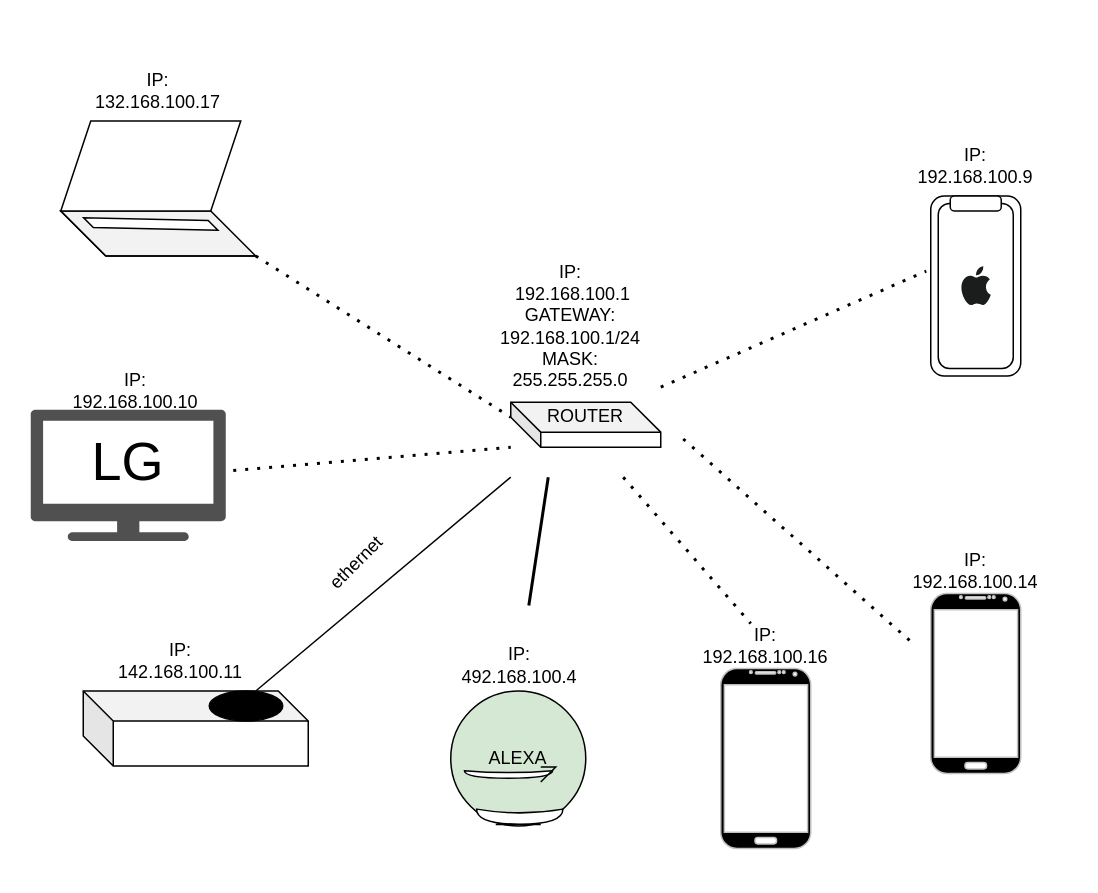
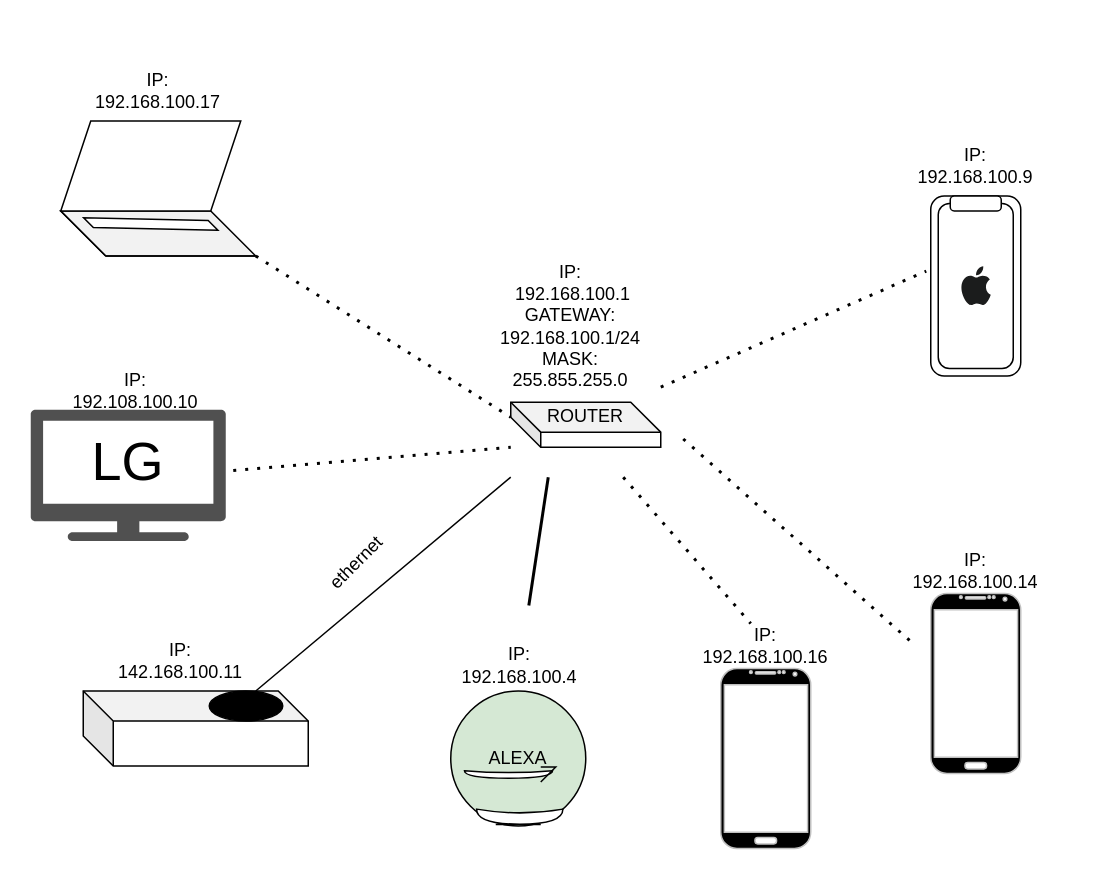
node "IP: 132.168.100.17": label "IP: 132.168.100.17" -> "IP: 192.168.100.17"
node "IP: 192.168.100.1 GATEWAY: 192.168.100.1/24 MASK: 255.255.255.0": label "IP: 192.168.100.1 GATEWAY: 192.168.100.1/24 MASK: 255.255.255.0" -> "IP: 192.168.100.1 GATEWAY: 192.168.100.1/24 MASK: 255.855.255.0"
node "IP: 192.168.100.10": label "IP: 192.168.100.10" -> "IP: 192.108.100.10"
node "IP: 492.168.100.4": label "IP: 492.168.100.4" -> "IP: 192.168.100.4"
